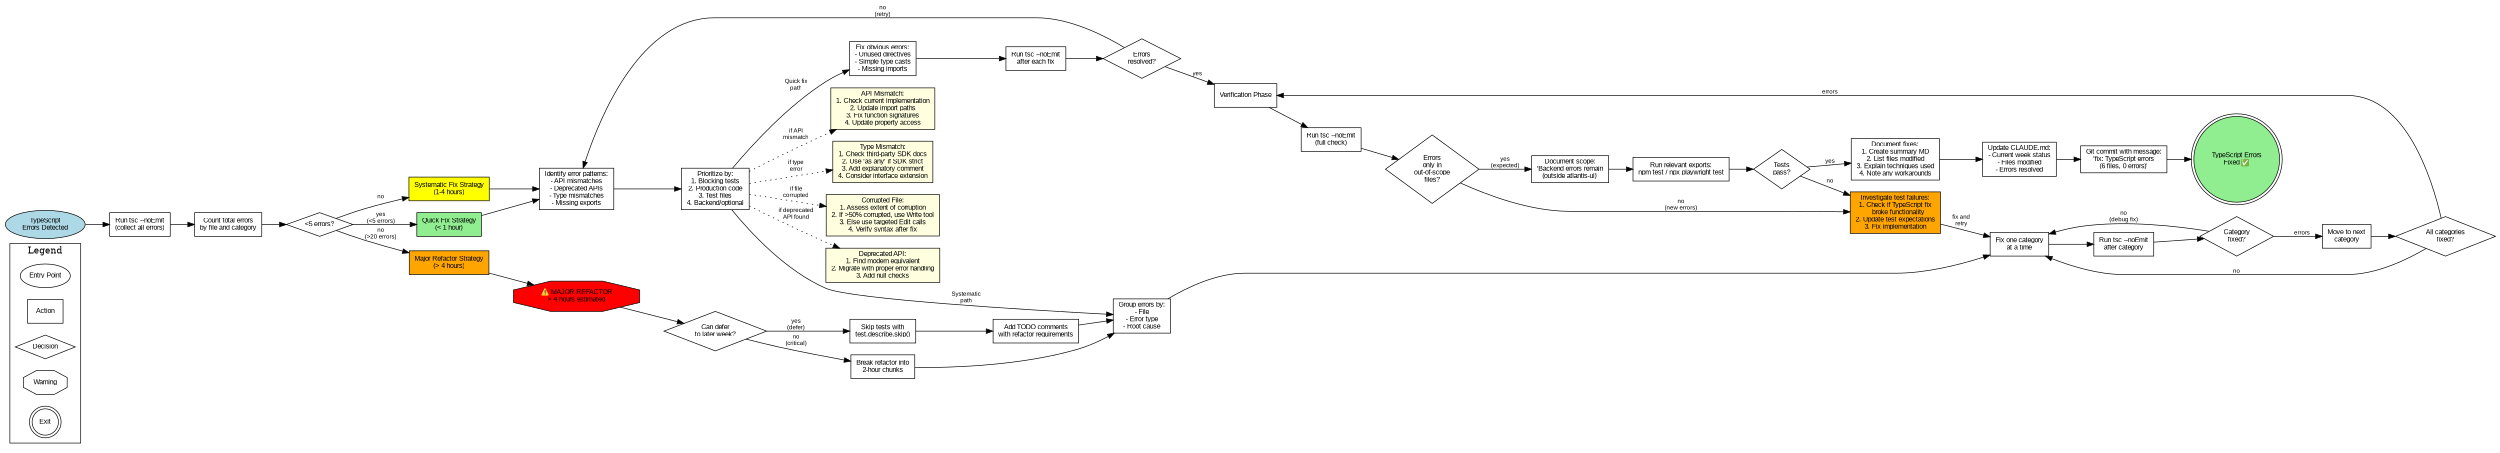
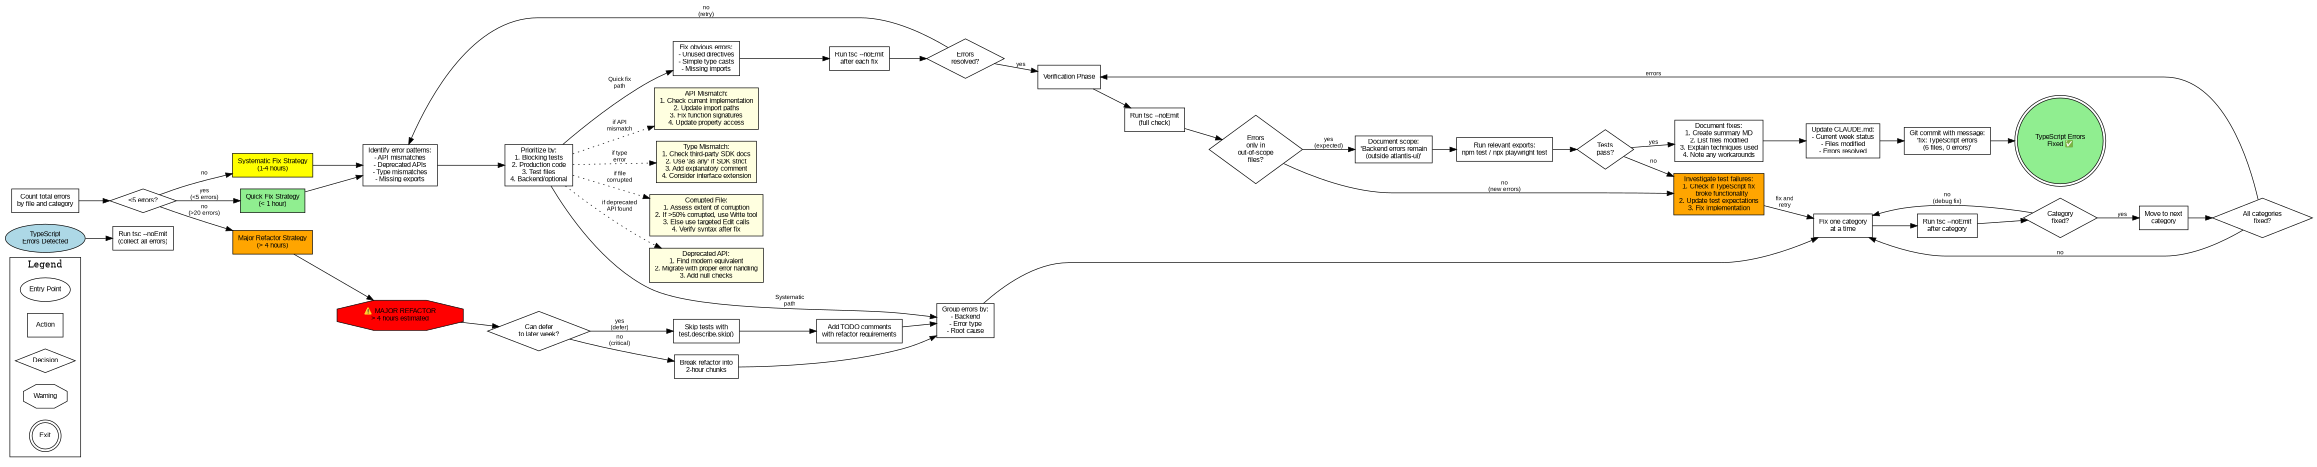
edge "Run tsc --noEmit (collect all errors)" -> "Count total errors by file and category": removed
edge "Category fixed?" -> "Move to next category": label "errors" -> "yes"
node "Group errors by: - File - Error type - Root cause": label "Group errors by: - File - Error type - Root cause" -> "Group errors by: - Backend - Error type - Root cause"
